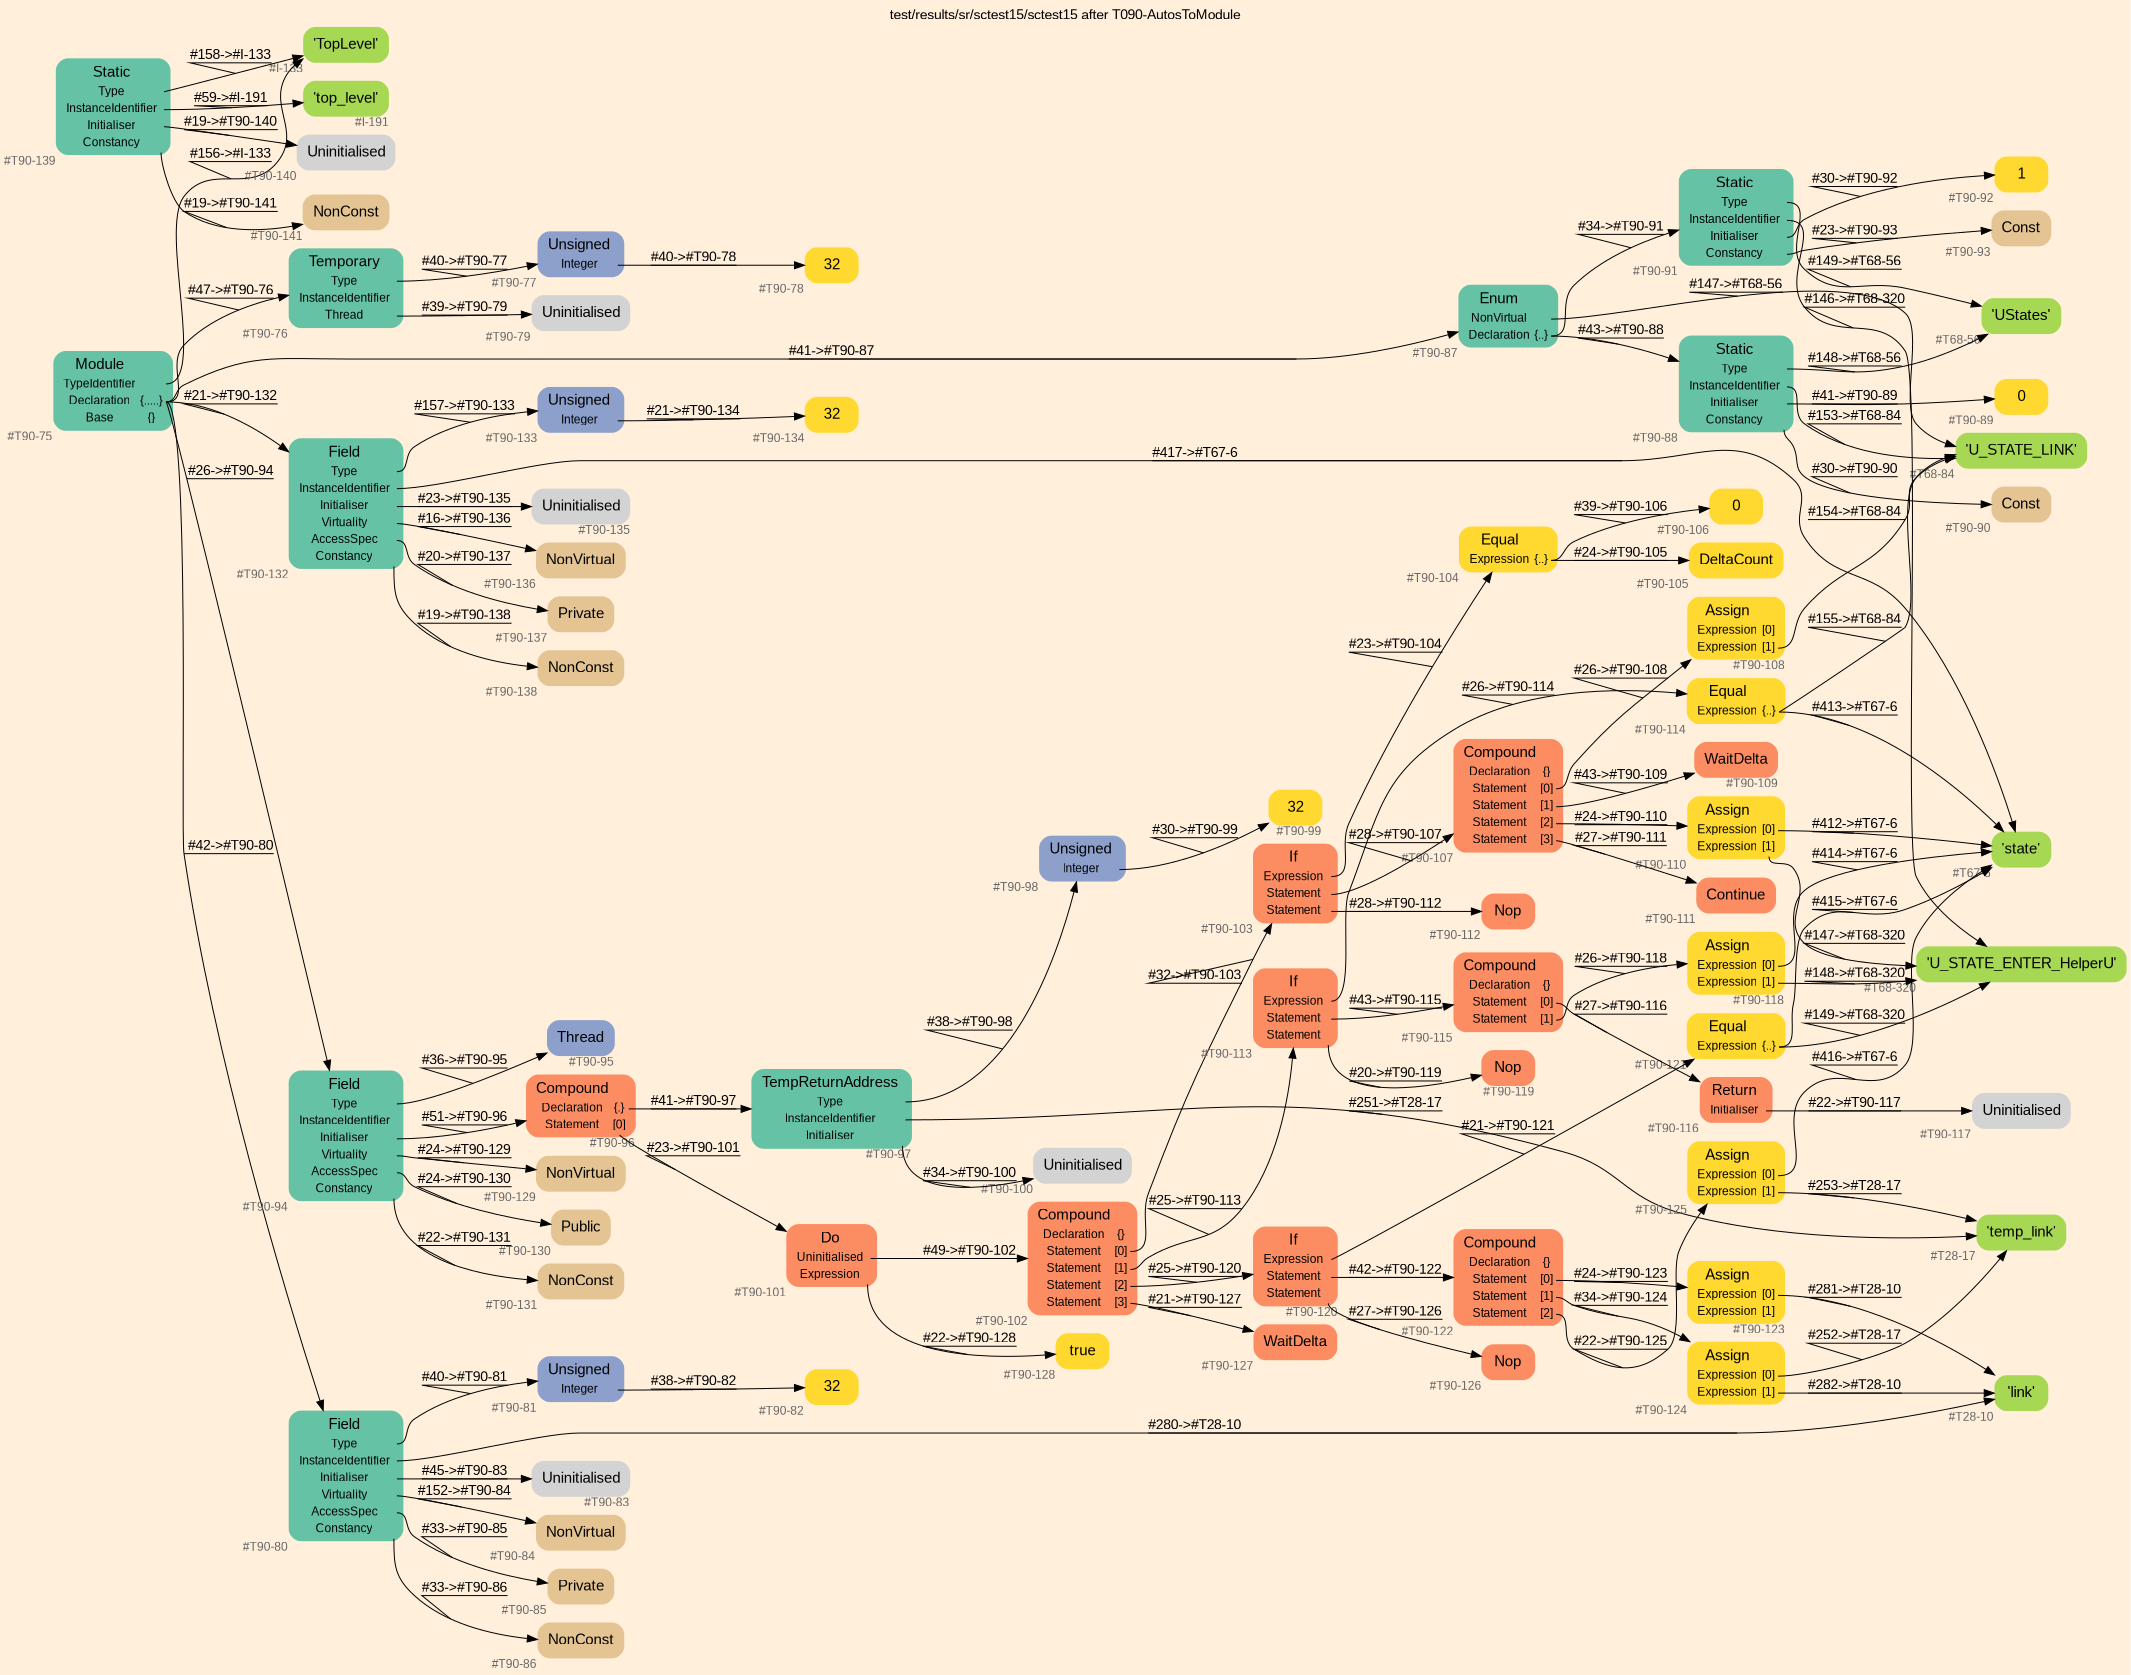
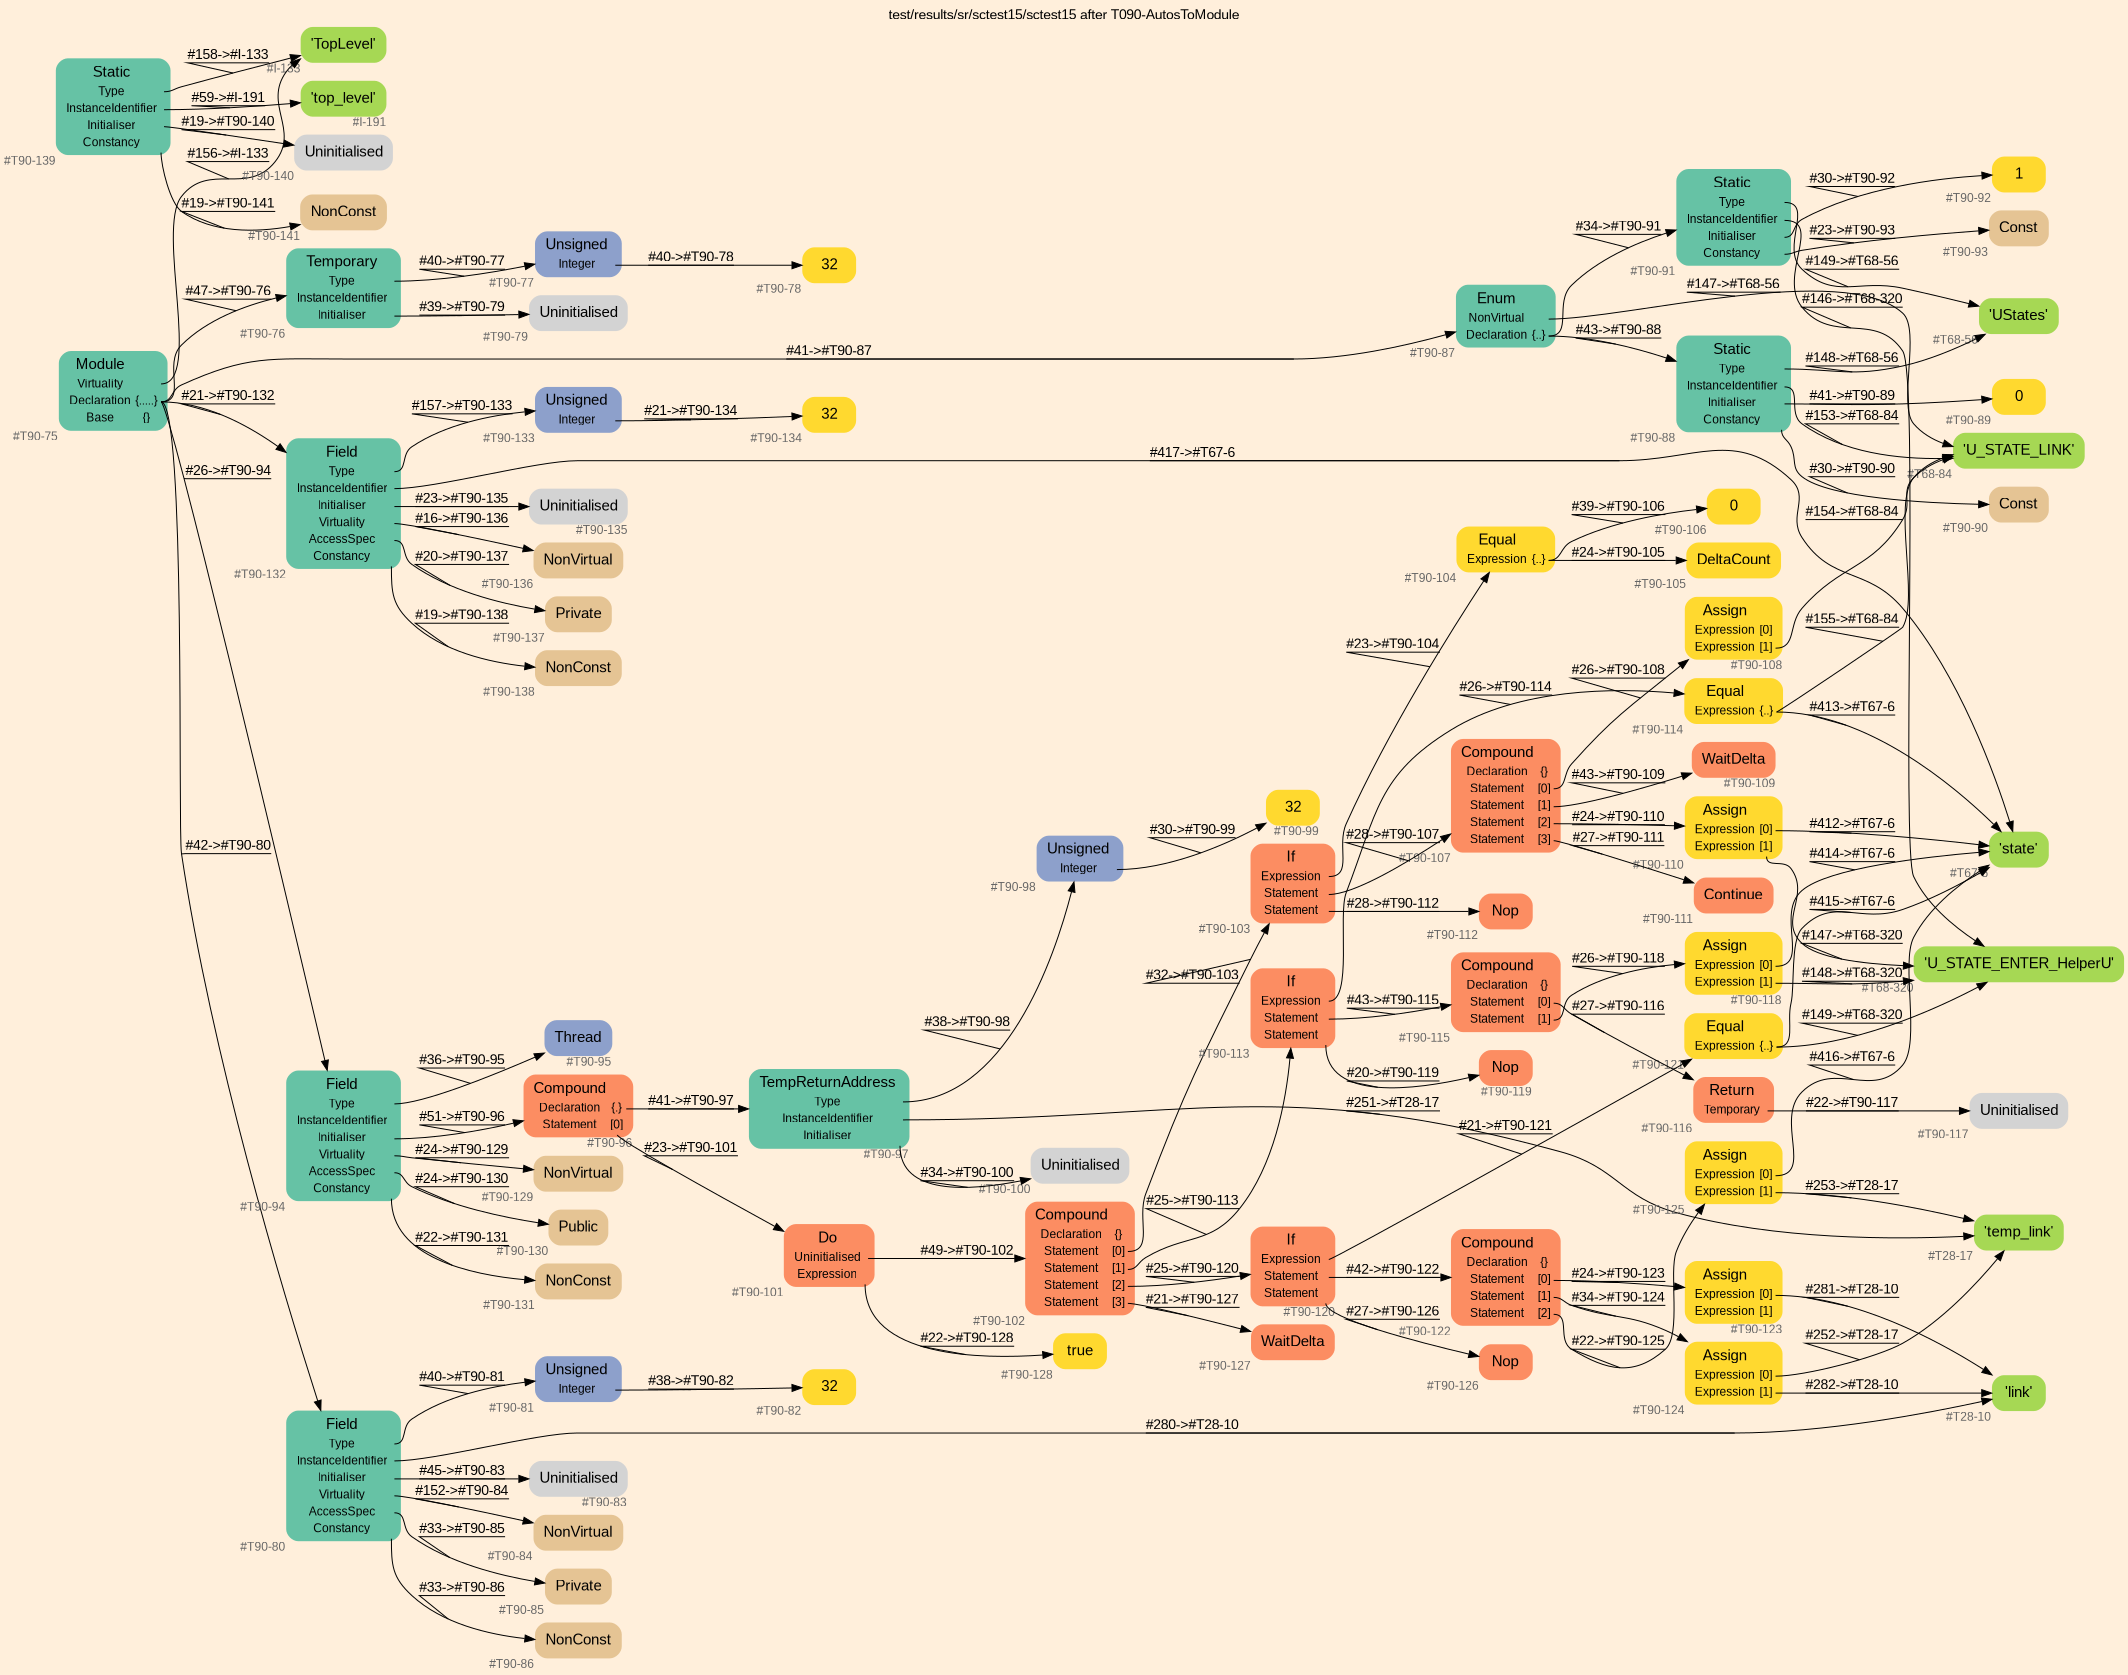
node "Temporary": text "Thread" -> "Initialiser"
node "Module": text "TypeIdentifier" -> "Virtuality"
node "Return": text "Initialiser" -> "Temporary"
